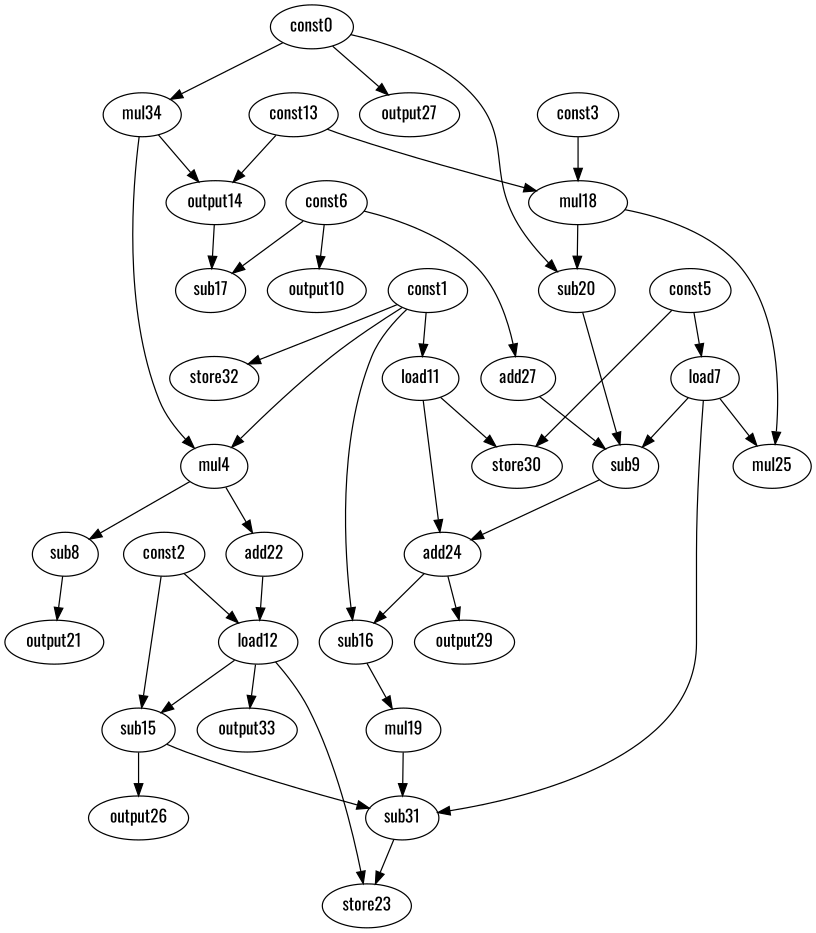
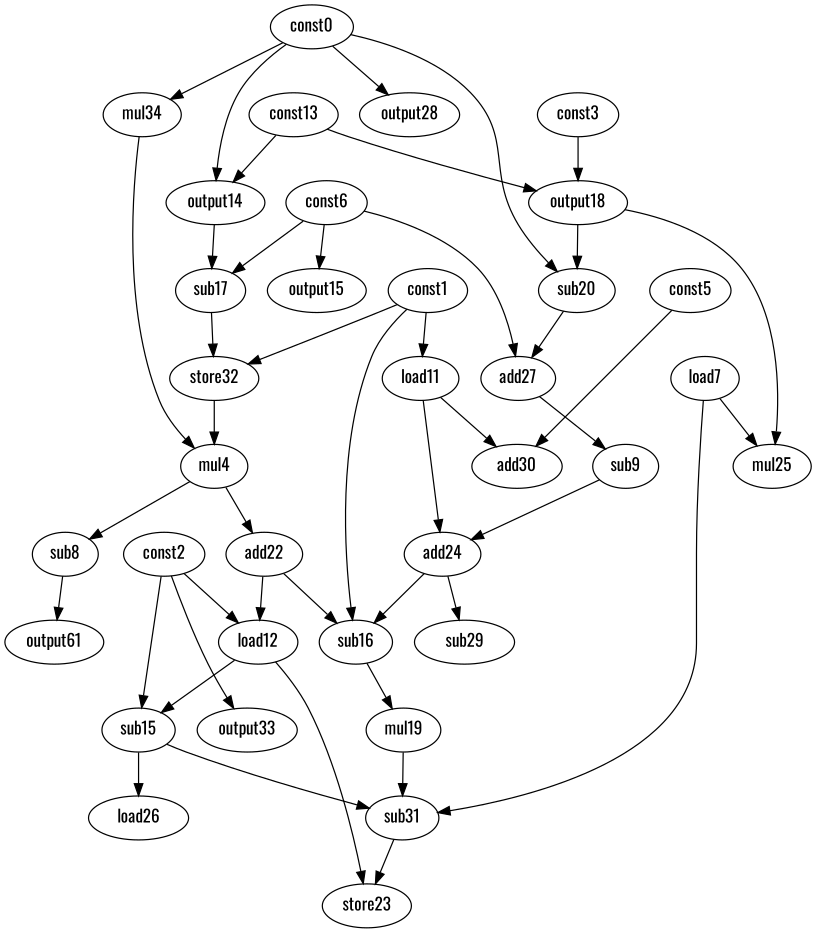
node "output27": label "output27" -> "output28"
edge "mul34" -> "output14": now "const0" -> "output14"
node "mul18": label "mul18" -> "output18"
node "output10": label "output10" -> "output15"
edge "const5" -> "load7": removed
edge "sub17" -> "store32": added
edge "const1" -> "mul4": now "store32" -> "mul4"
edge "sub20" -> "sub9": now "sub20" -> "add27"
edge "load7" -> "sub9": removed
node "store30": label "store30" -> "add30"
edge "add22" -> "sub16": added
node "output21": label "output21" -> "output61"
node "output29": label "output29" -> "sub29"
edge "load12" -> "output33": now "const2" -> "output33"
node "output26": label "output26" -> "load26"
